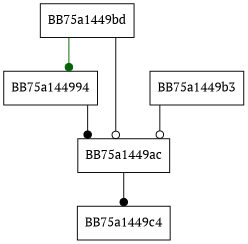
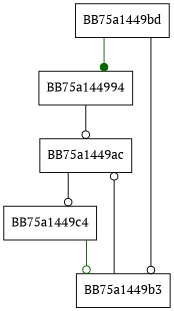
edge "BB75a1449bd" -> "BB75a1449ac": now "BB75a1449bd" -> "BB75a1449b3"
edge "BB75a144994" -> "BB75a1449ac": arrowhead dot -> odot
edge "BB75a1449ac" -> "BB75a1449c4": arrowhead dot -> odot
edge "BB75a1449c4" -> "BB75a1449b3": added
